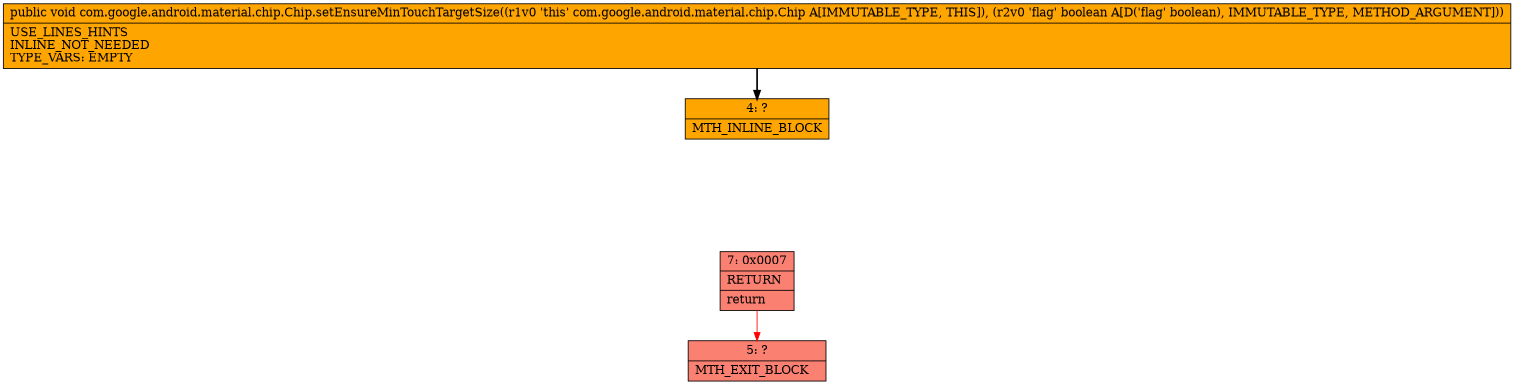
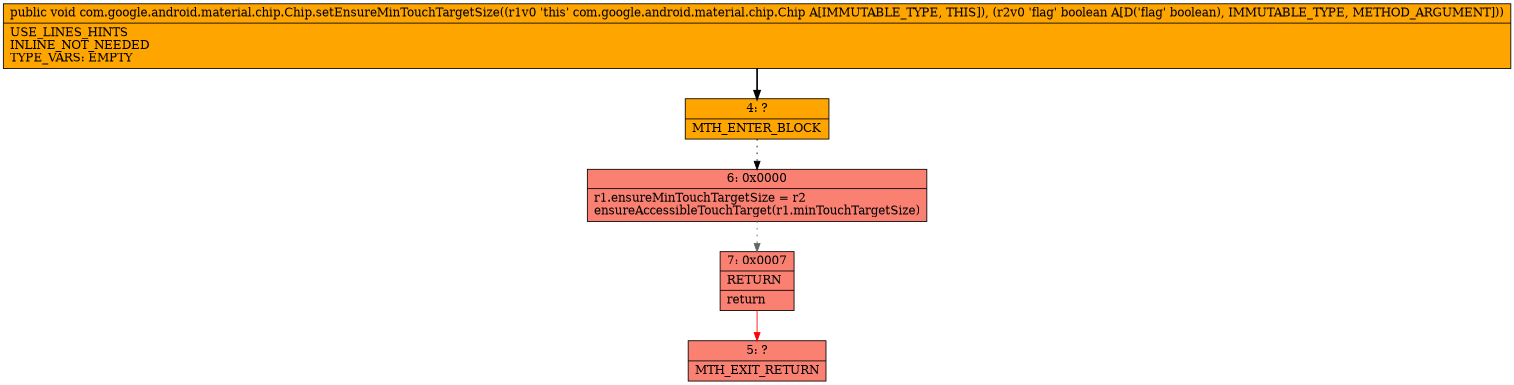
node "4: ?": text "MTH_INLINE_BLOCK" -> "MTH_ENTER_BLOCK"
node "6: 0x0000": added
node "5: ?": text "MTH_EXIT_BLOCK" -> "MTH_EXIT_RETURN"
